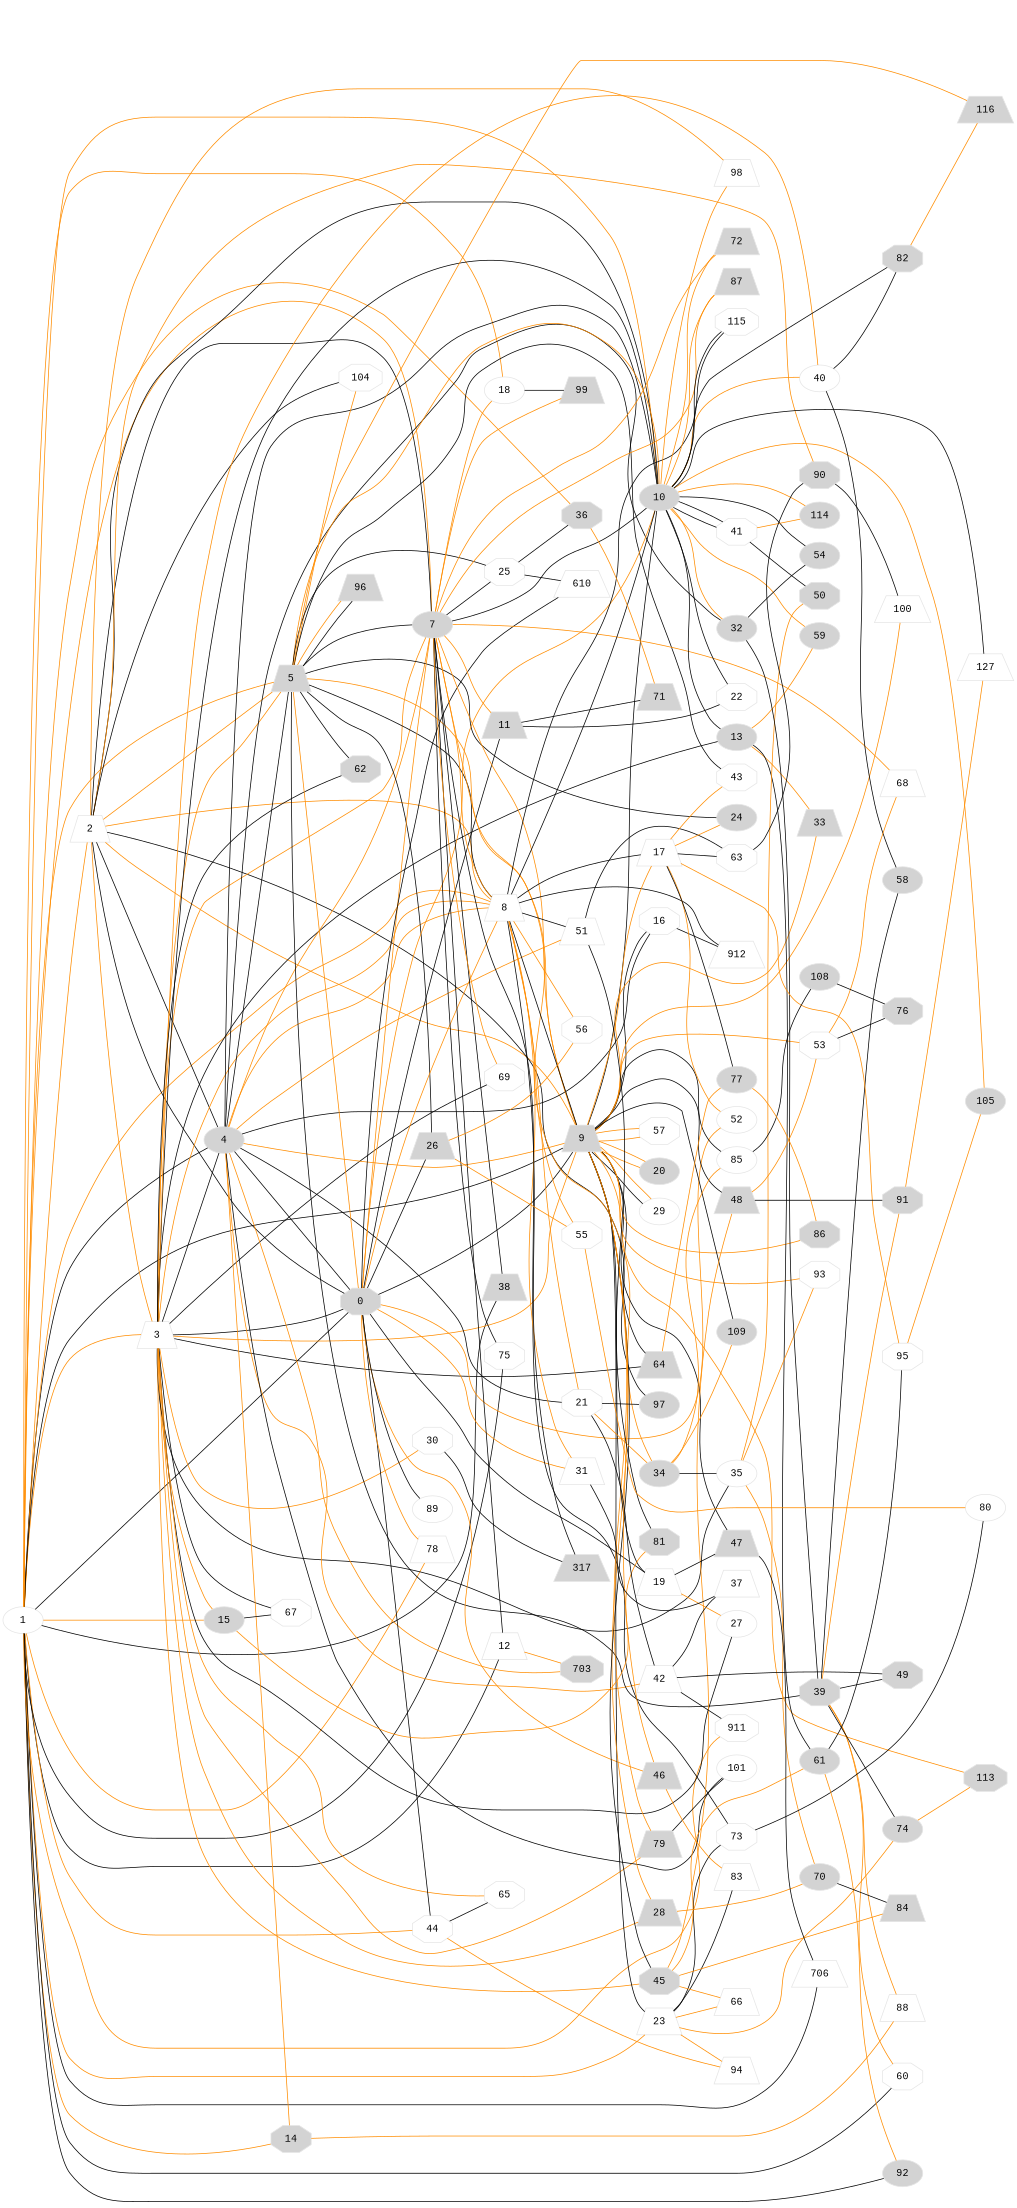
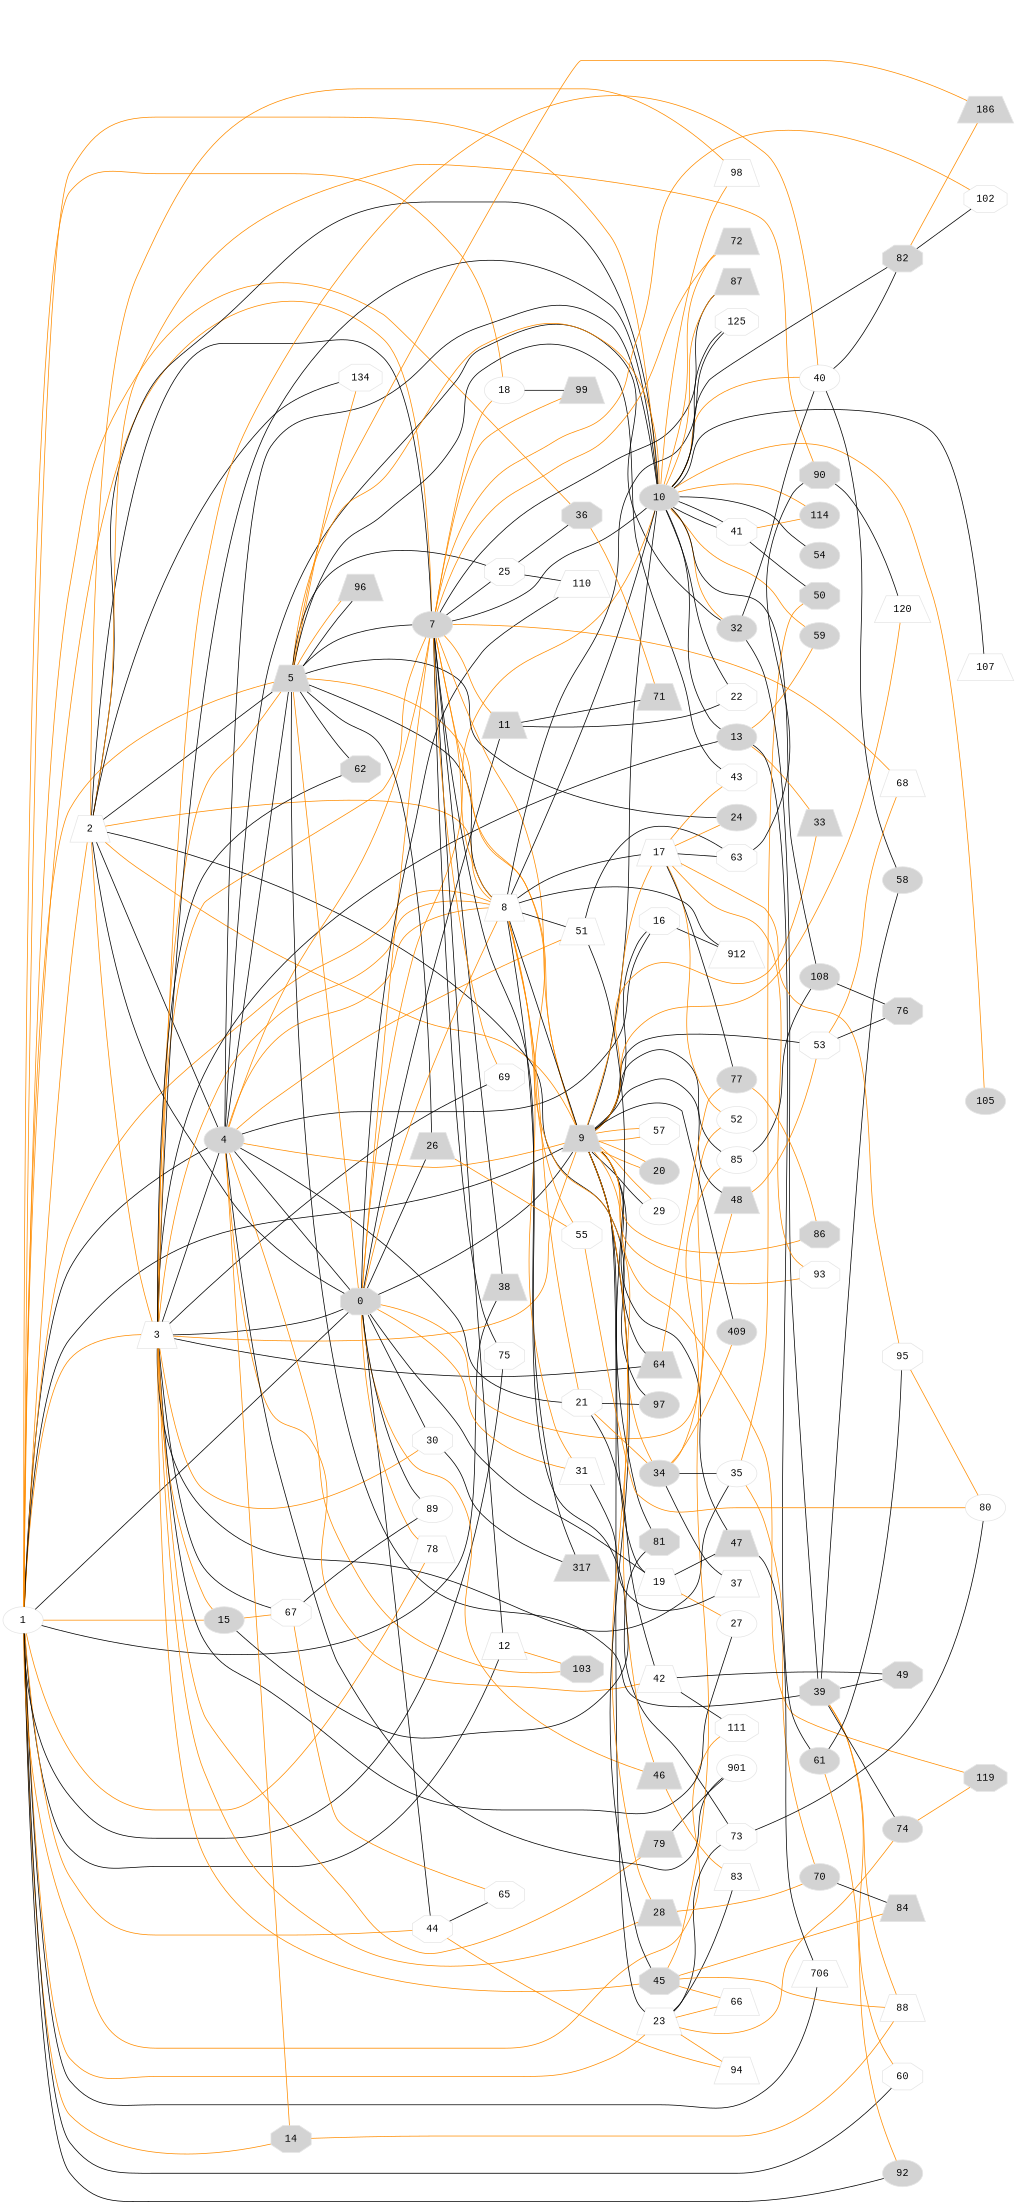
node "116": label "116" -> "186"
node "102": added
node "115": label "115" -> "125"
node "104": label "104" -> "134"
edge "87" -- "7": color darkorange -> black
node "610": label "610" -> "110"
edge "54" -- "32": now "40" -- "32"
node "100": label "100" -> "120"
edge "10" -- "108": added
node "127": label "127" -> "107"
edge "5" -- "2": color darkorange -> black
node "56": removed
edge "53" -- "9": color darkorange -> black
node "91": removed
edge "105" -- "95": now "80" -- "95"
node "109": label "109" -> "409"
edge "0" -- "30": added
edge "93" -- "35": now "93" -- "17"
edge "9" -- "79": removed
edge "89" -- "67": added
edge "67" -- "15": color black -> darkorange
edge "37" -- "42": now "37" -- "34"
node "703": label "703" -> "103"
edge "3" -- "65": now "67" -- "65"
node "911": label "911" -> "111"
edge "81" -- "15": color darkorange -> black
node "101": label "101" -> "901"
node "113": label "113" -> "119"
edge "61" -- "45": now "88" -- "45"
